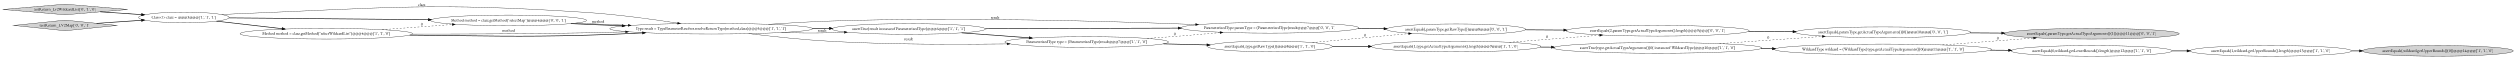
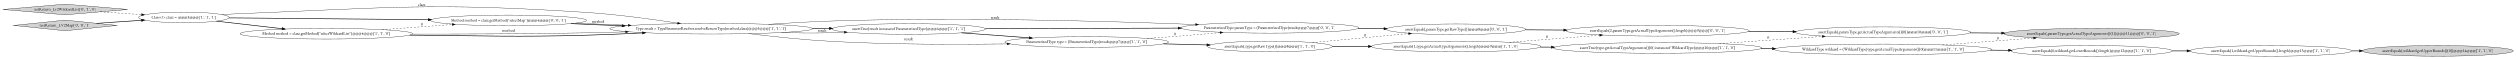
edge "testReturn_Lv2WildcardList['0', '1', '0']" -> "Class<?> clazz = @@@3@@@['1', '1', '1']": style bold -> dashed
